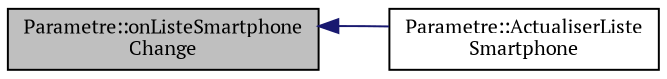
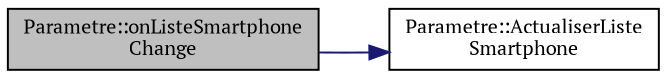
edge "Parametre::ActualiserListe Smartphone" -> "Parametre::onListeSmartphone Change": reversed
